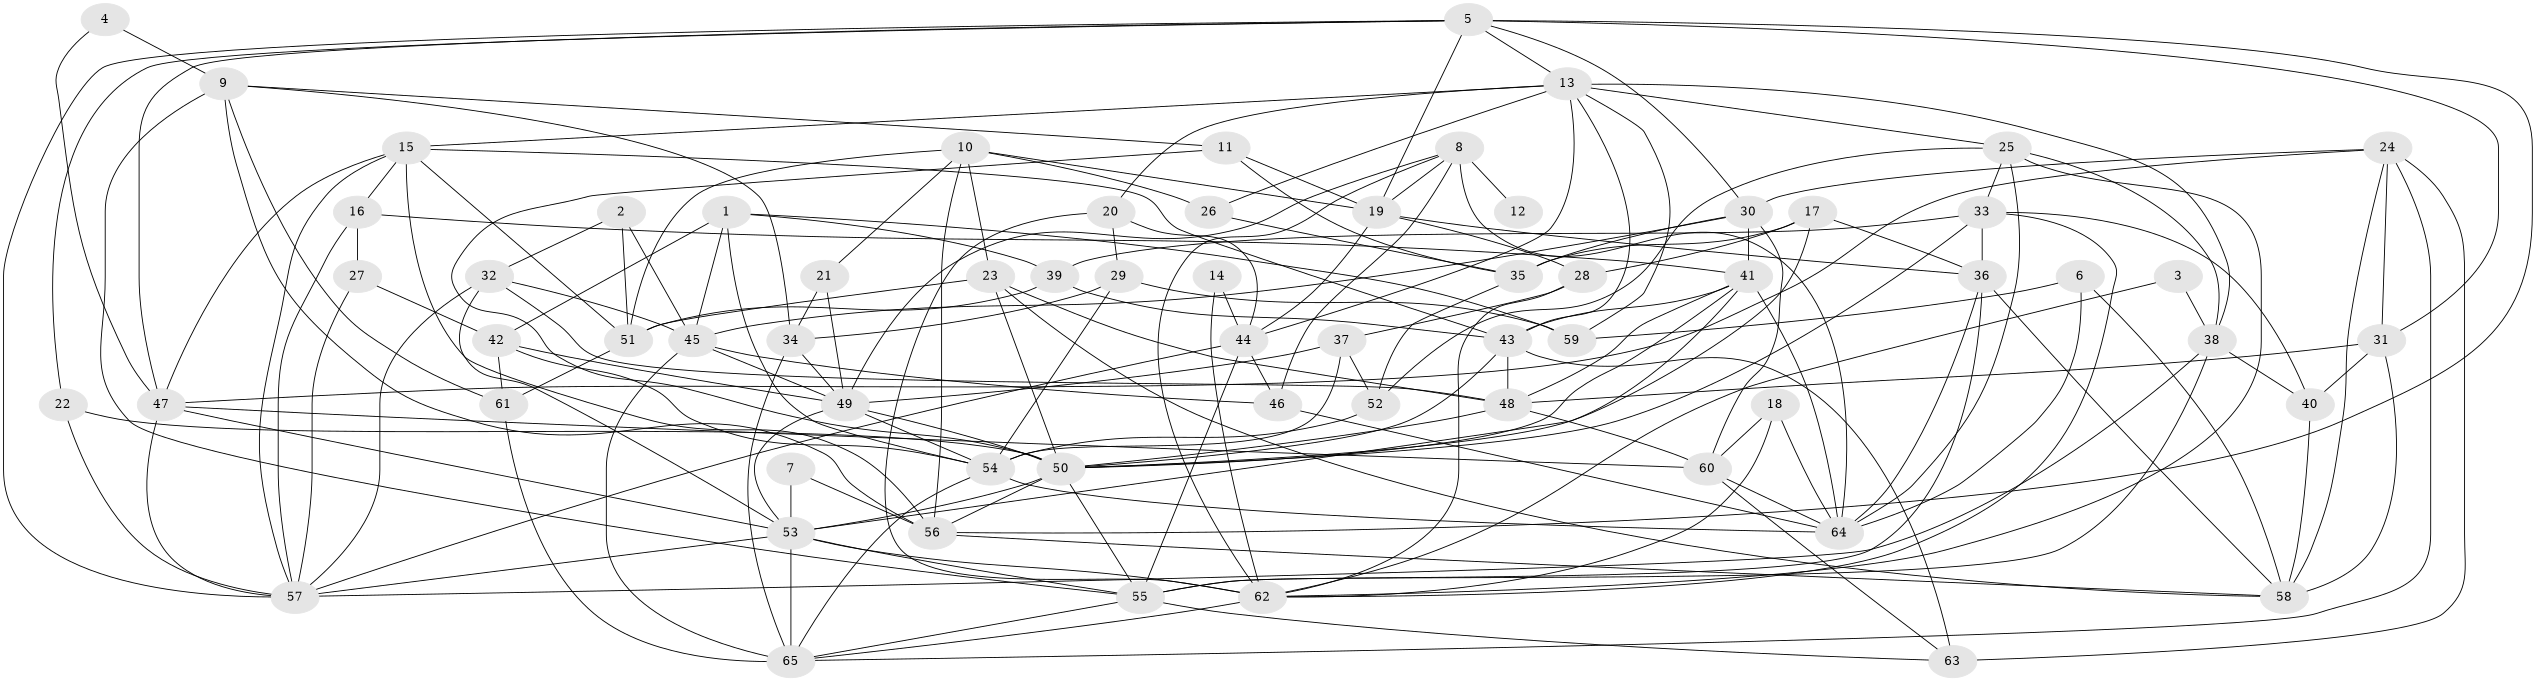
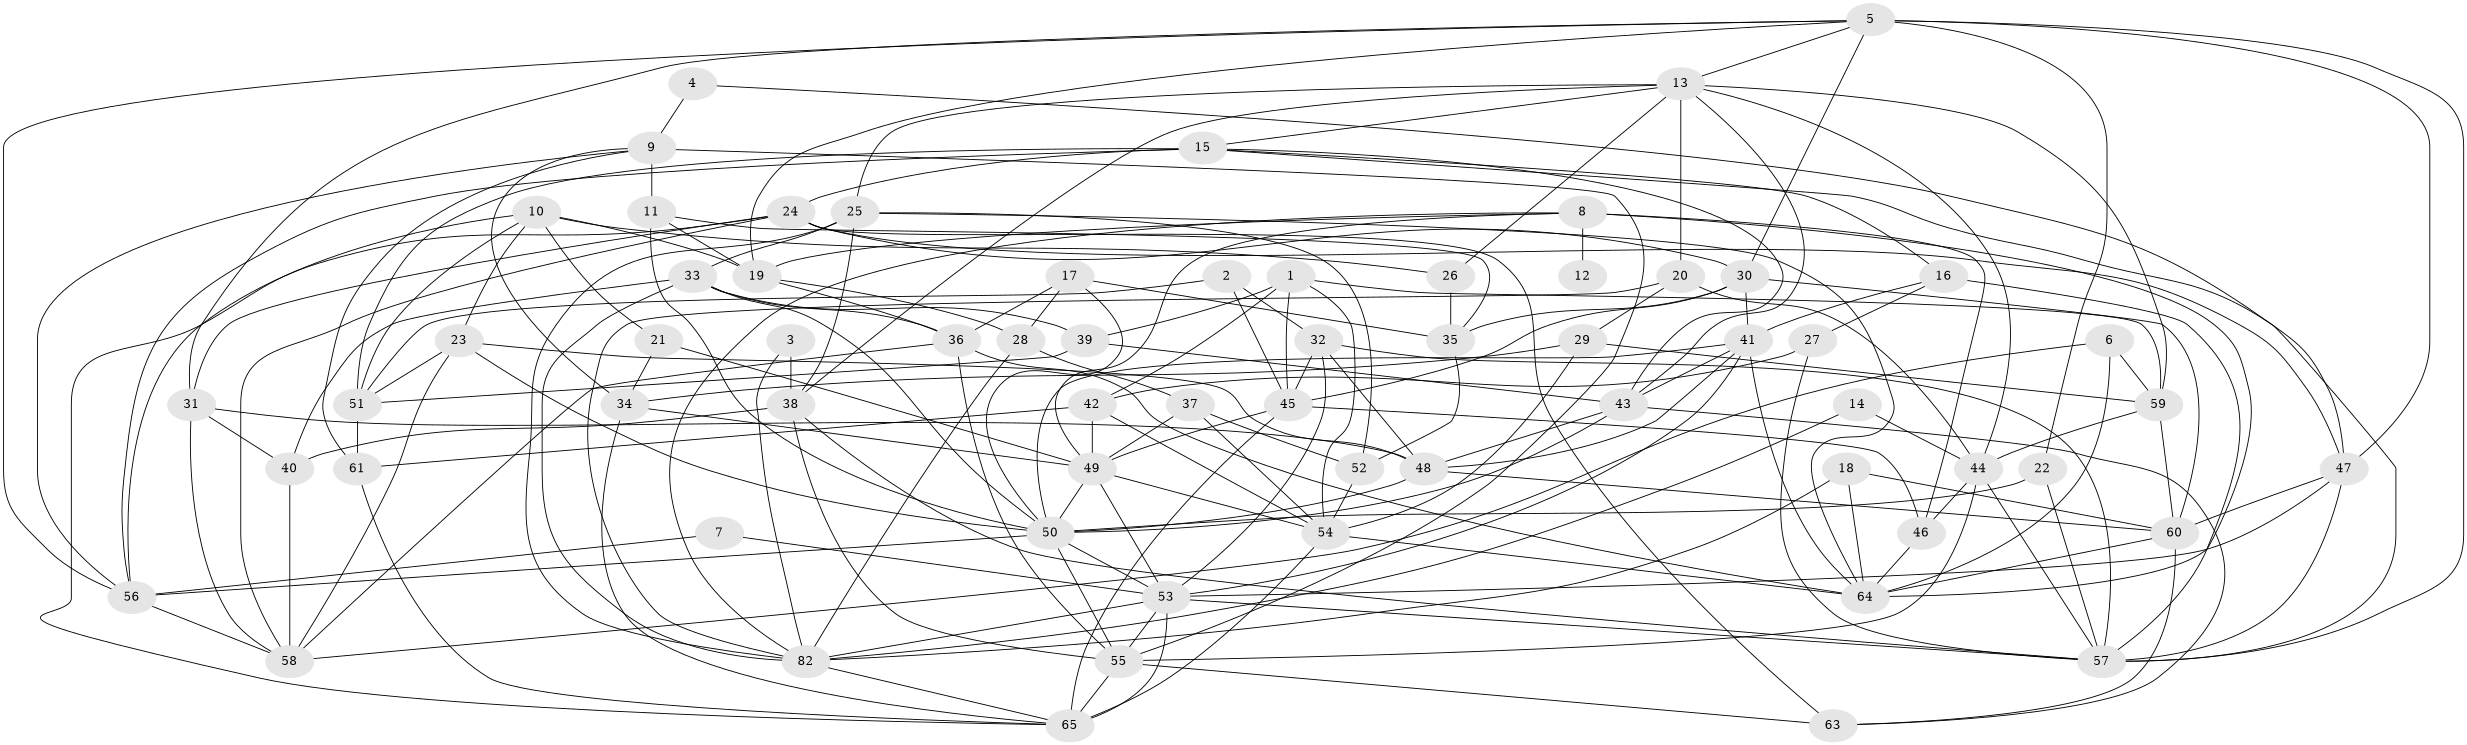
edge "15" -- "47": now "15" -- "24"
edge "19" -- "44": now "59" -- "44"
edge "59" -- "60": added
node "62": label "62" -> "82"
